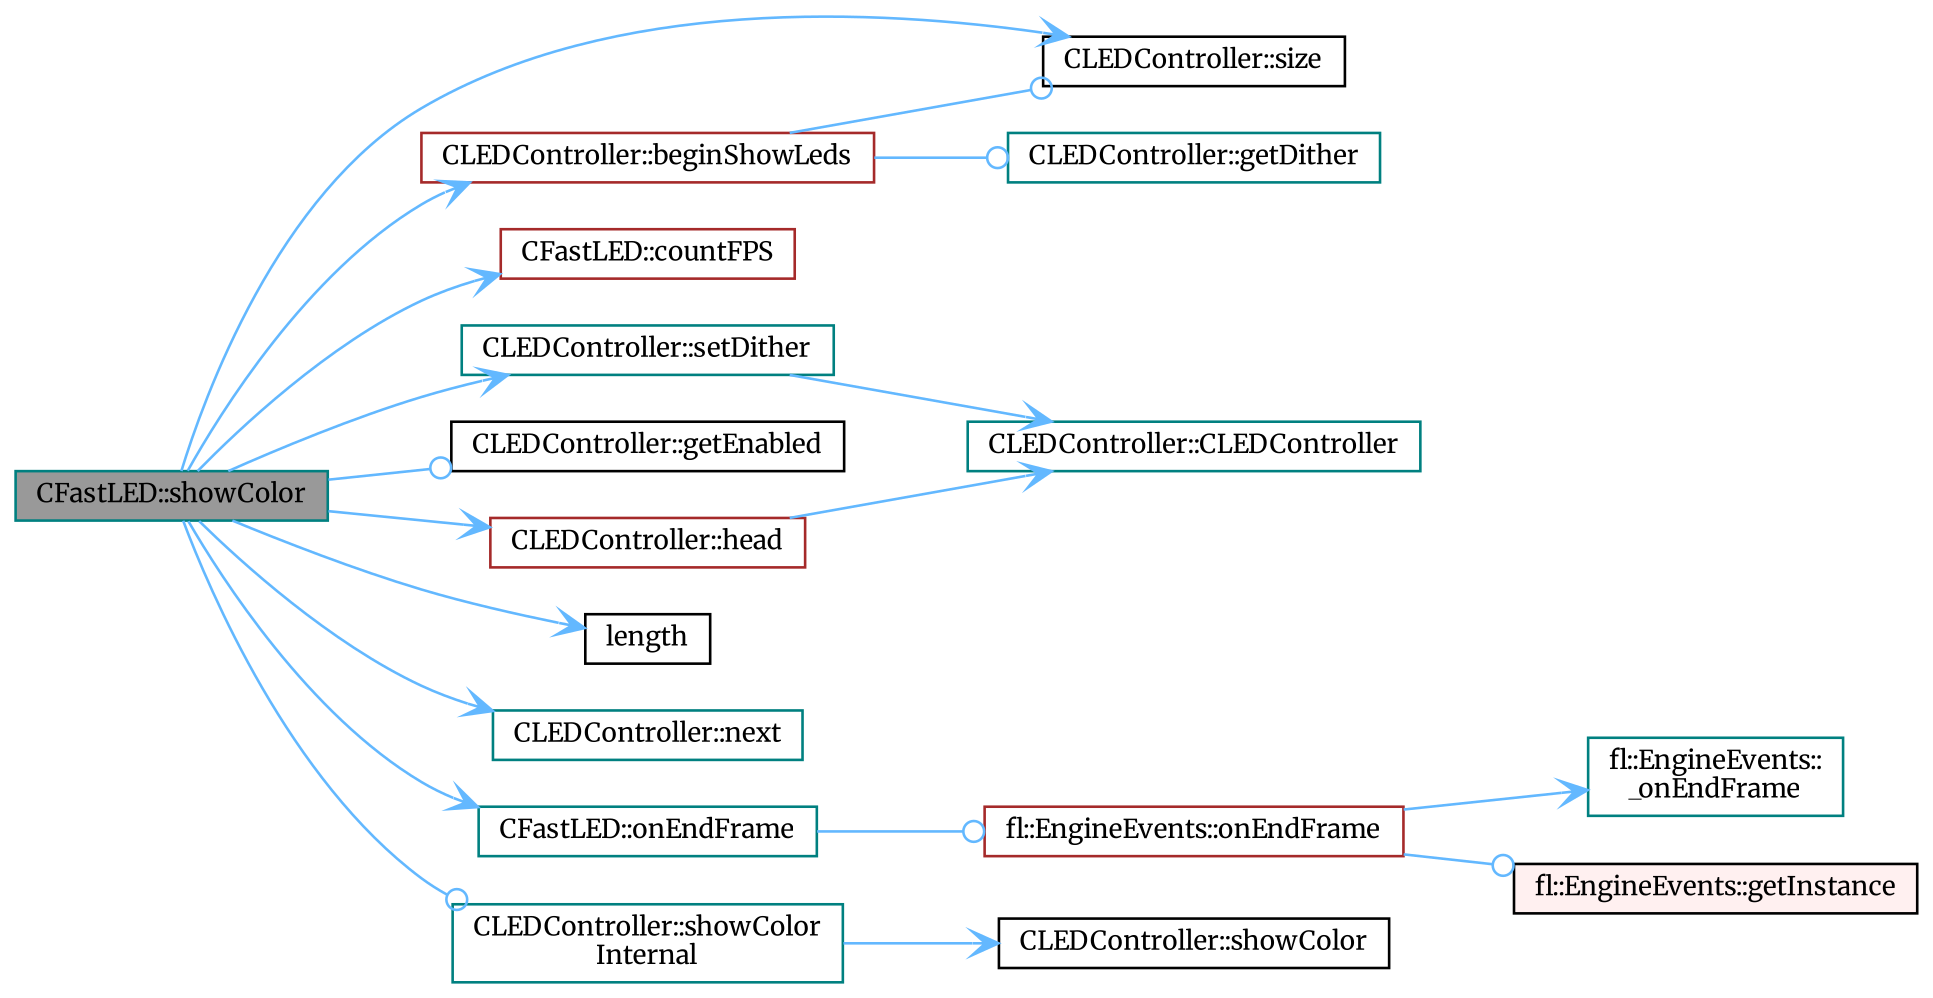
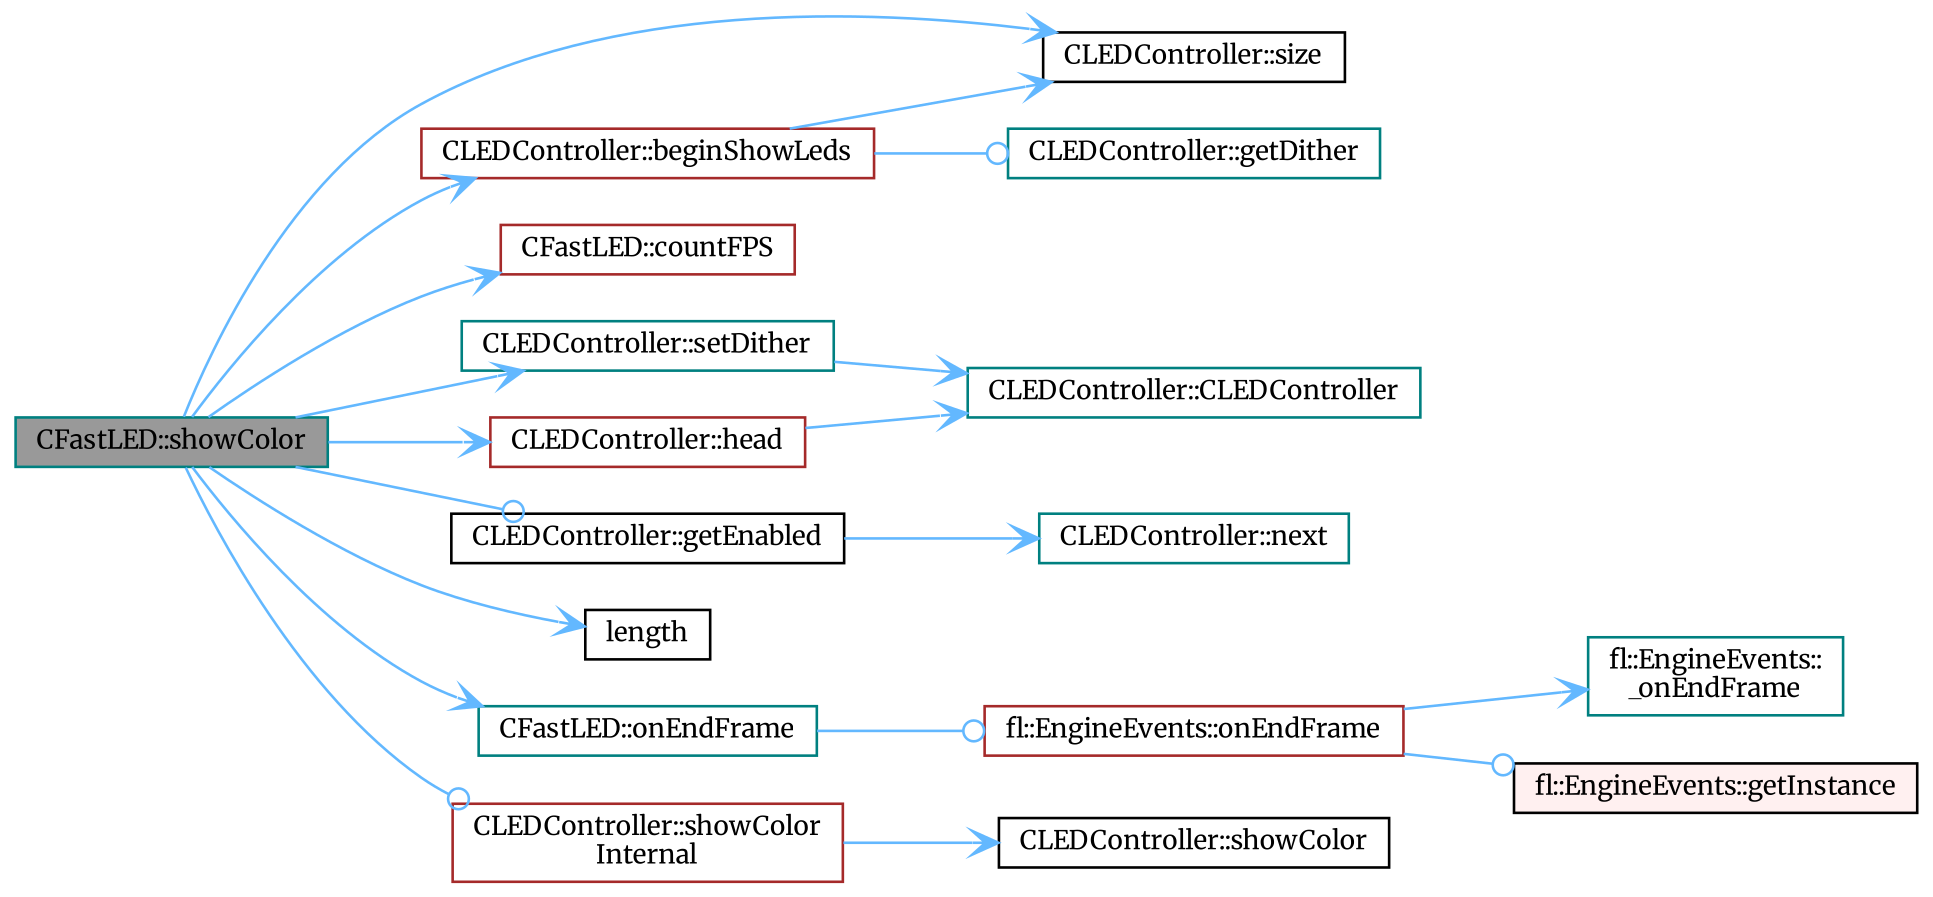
edge "CLEDController::beginShowLeds" -> "CLEDController::size": arrowhead odot -> vee
edge "CFastLED::showColor" -> "CLEDController::next": now "CLEDController::getEnabled" -> "CLEDController::next"
node "CLEDController::showColor Internal": color teal -> brown
